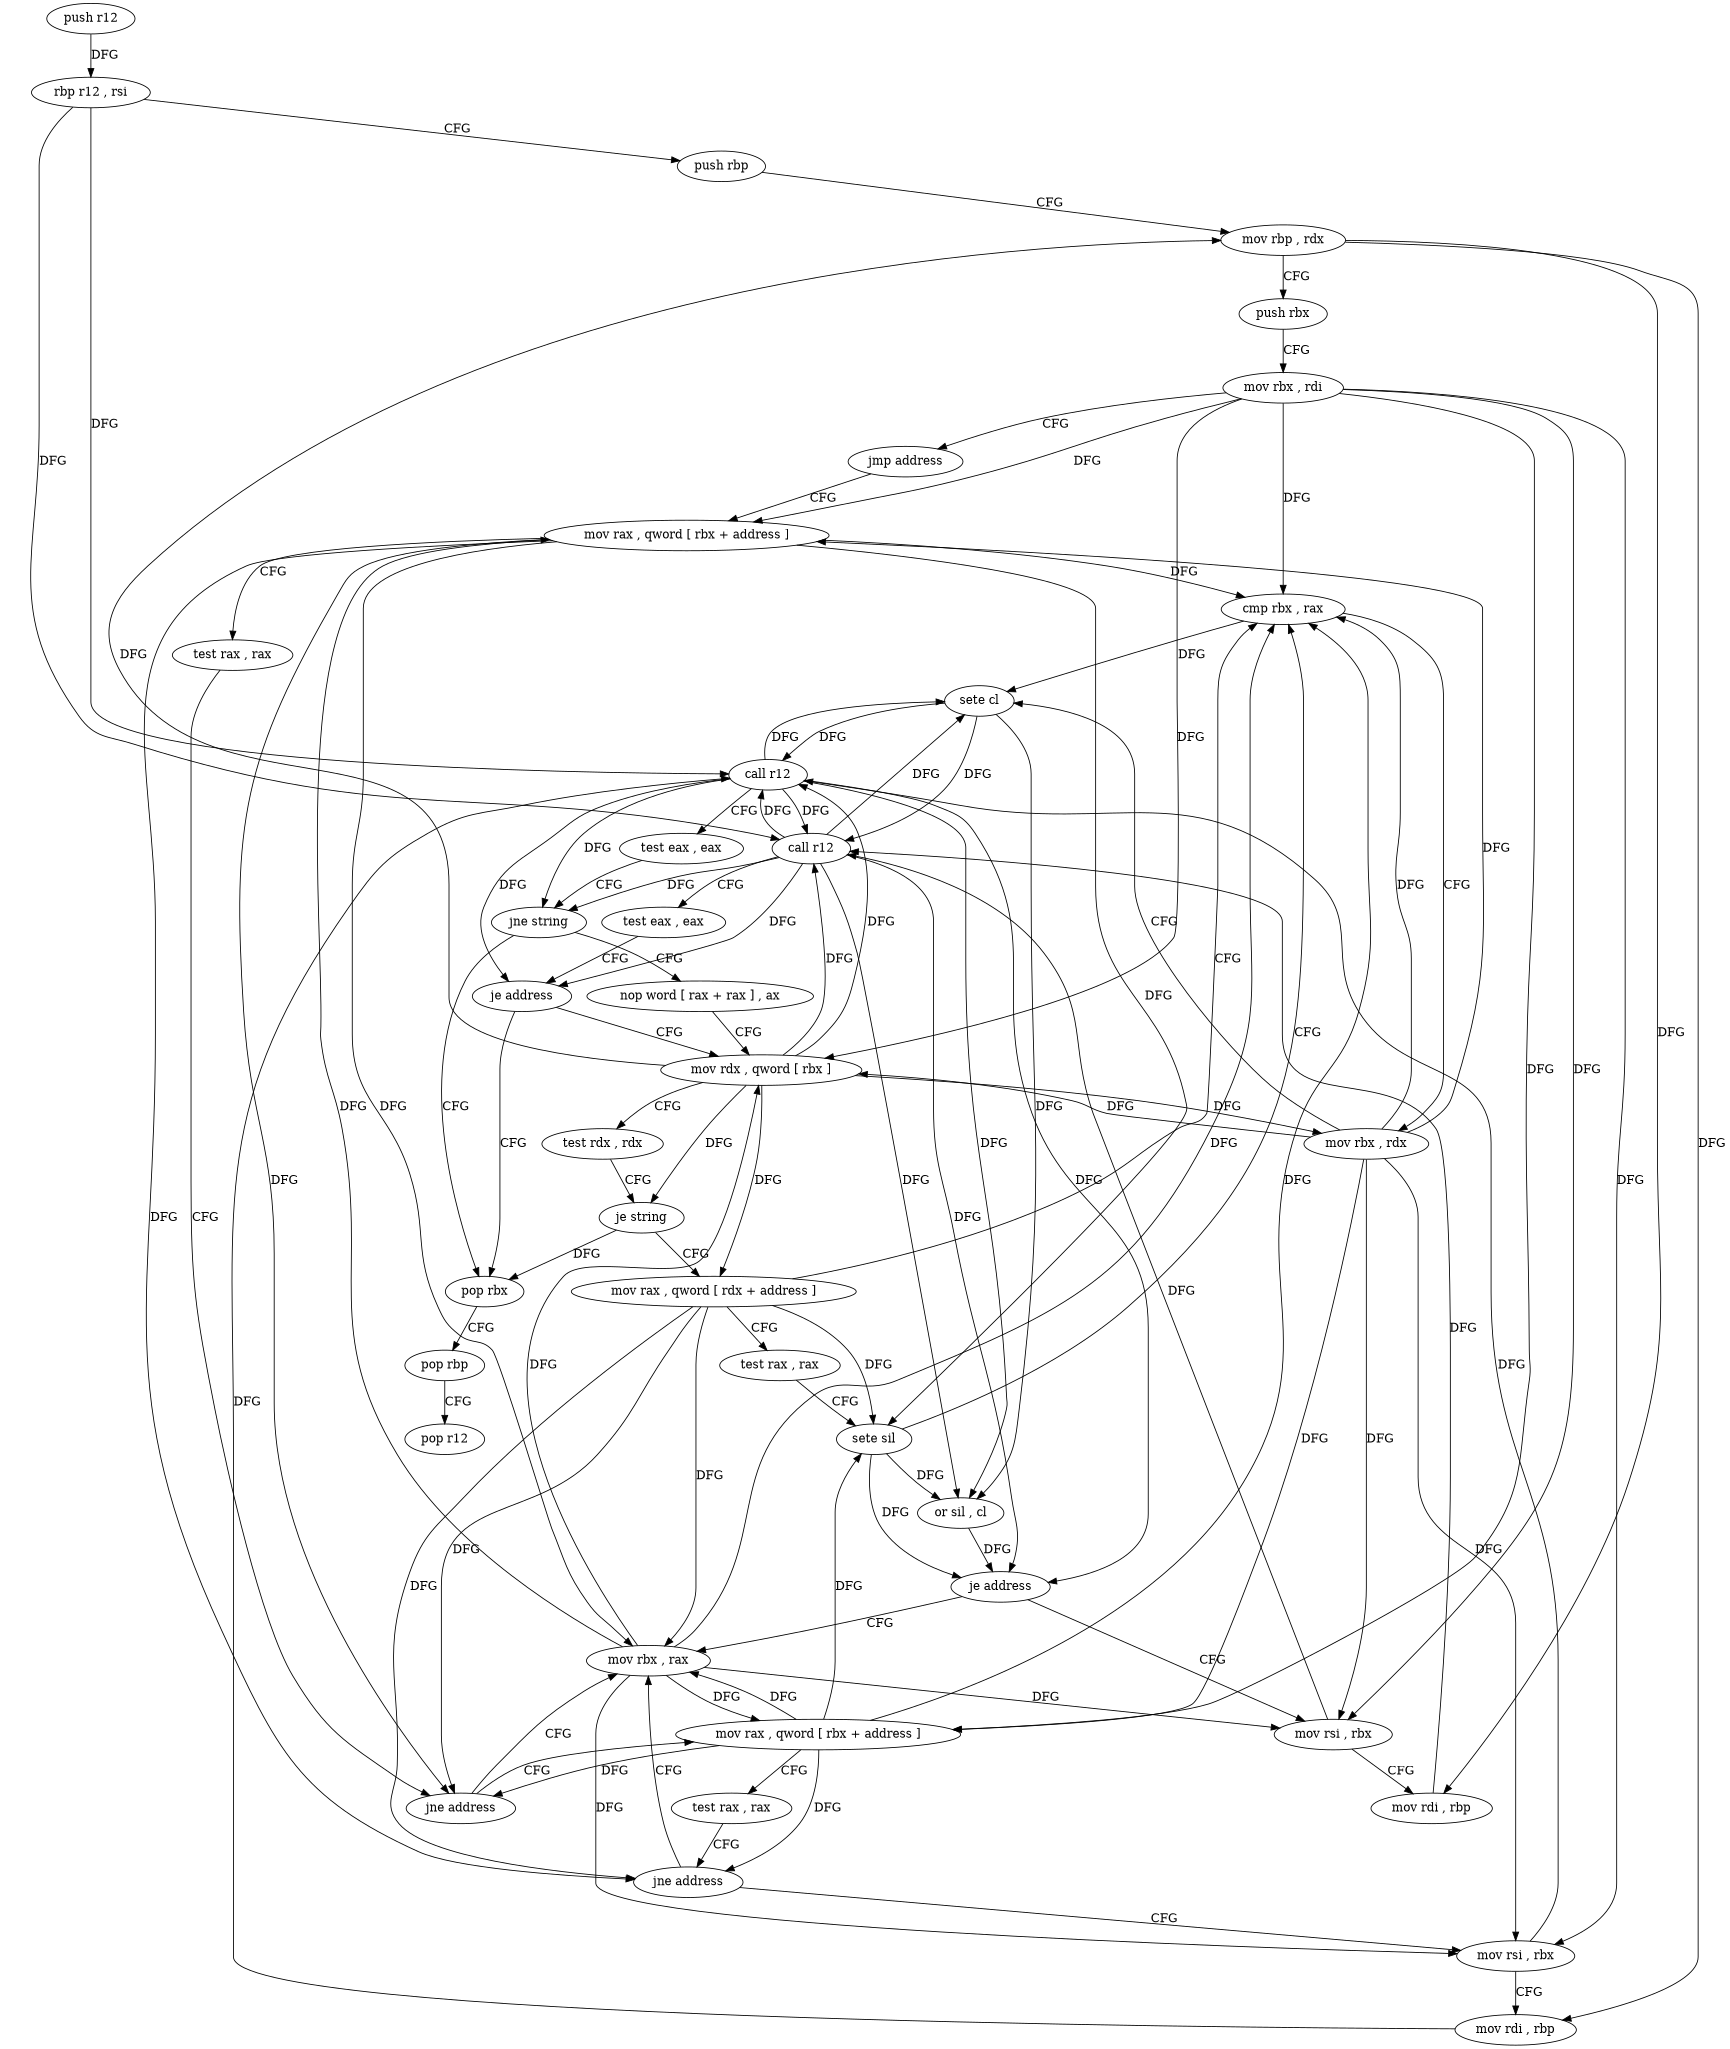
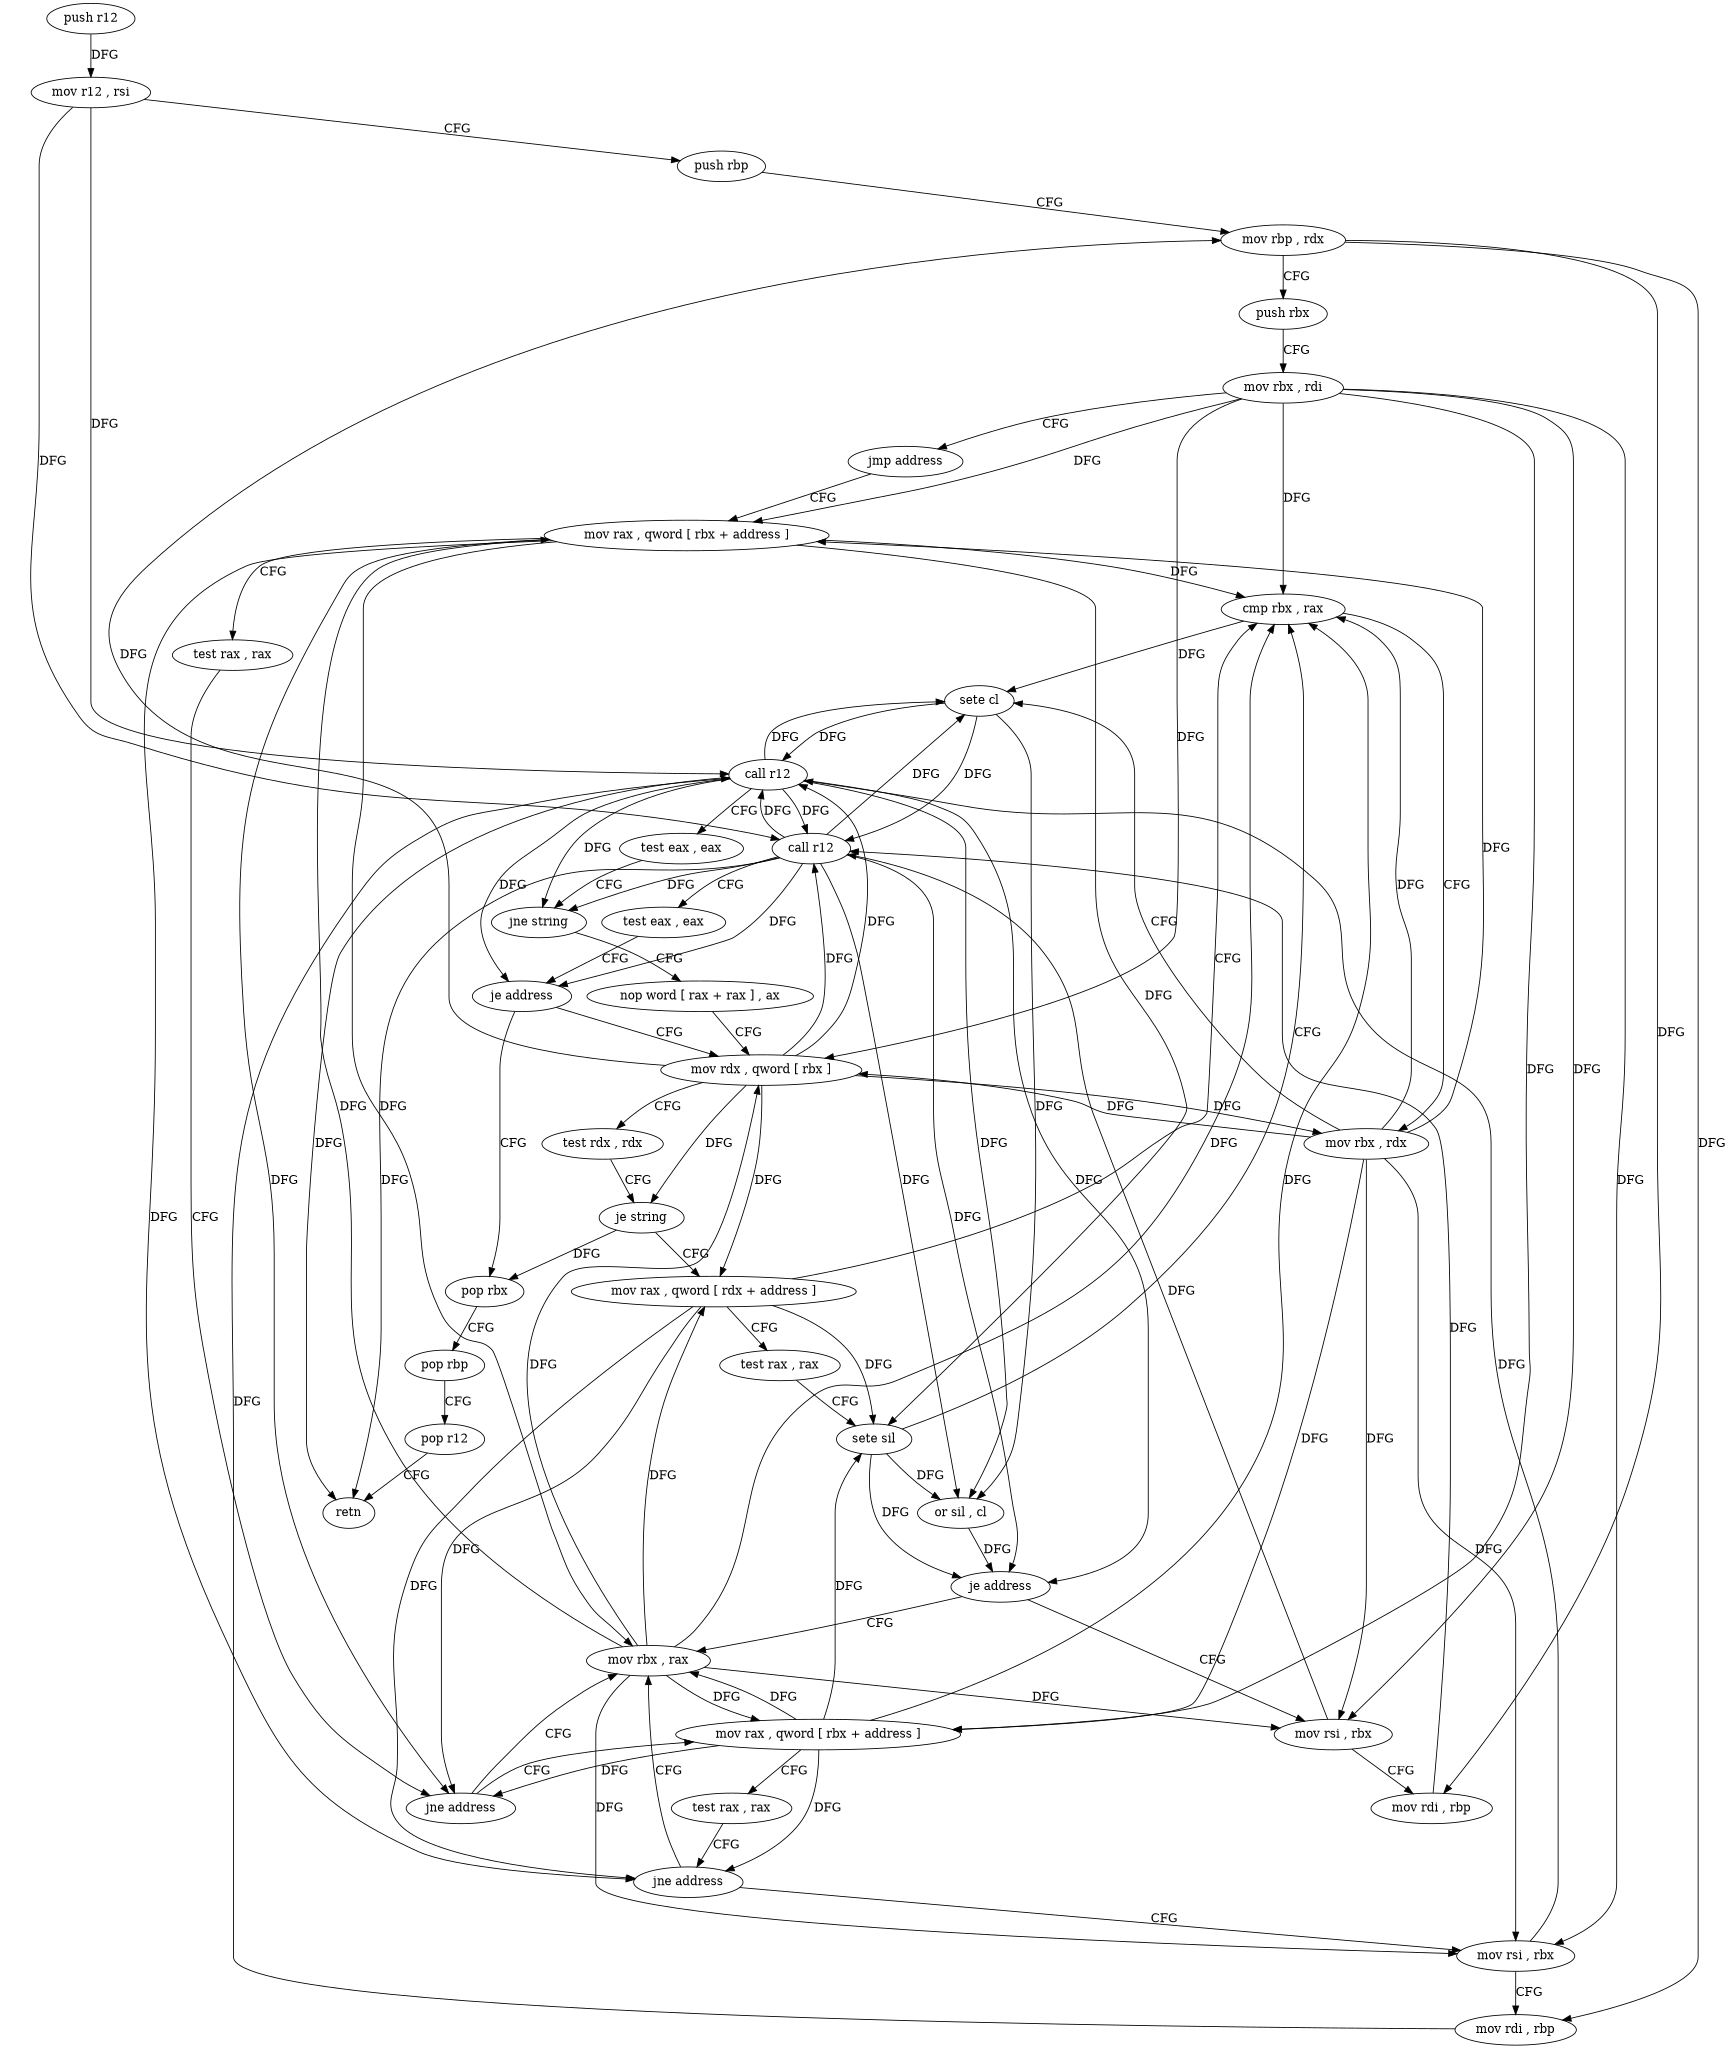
node "rbp r12 , rsi": label "rbp r12 , rsi" -> "mov r12 , rsi"
edge "jne string" -> "pop rbx": removed, label "CFG"
edge "mov rax , qword [ rdx + address ]" -> "mov rbx , rax": reversed
node "retn": added
